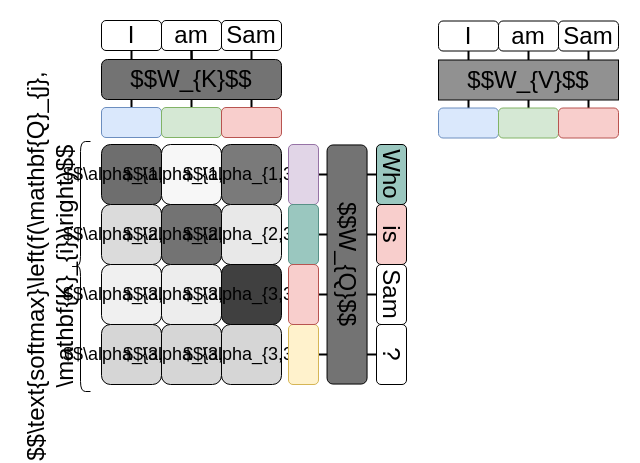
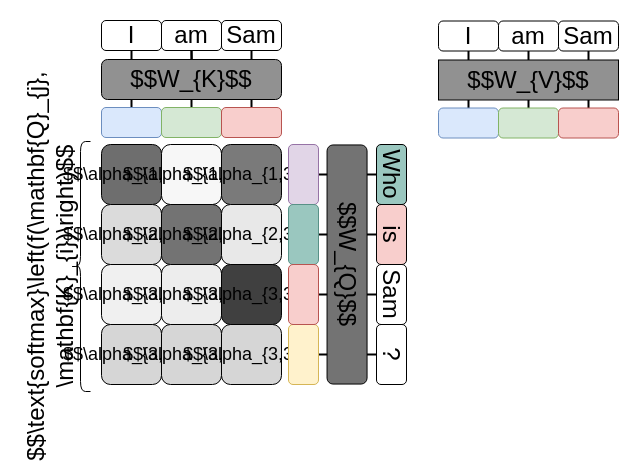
node "$$W_{K}$$": fillcolor #737373 -> #919191
